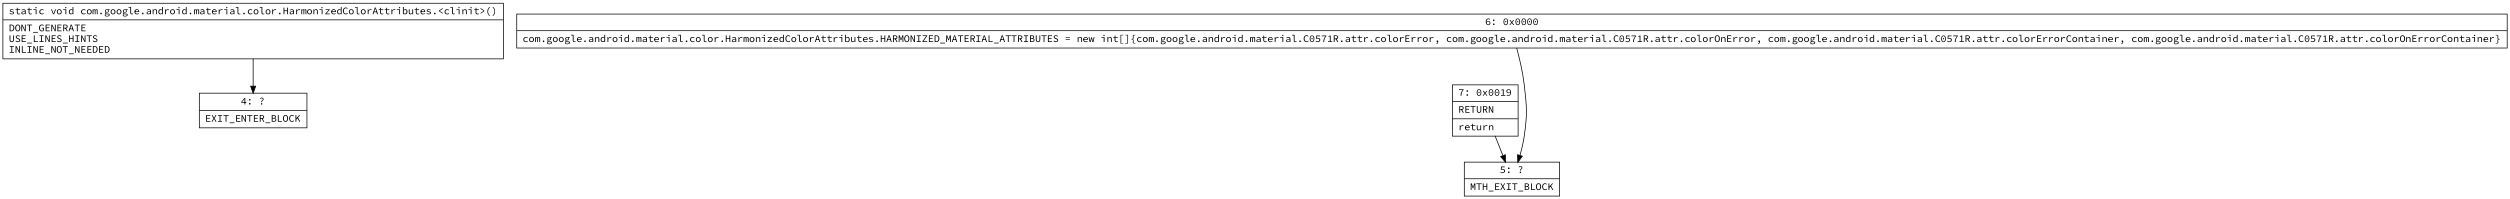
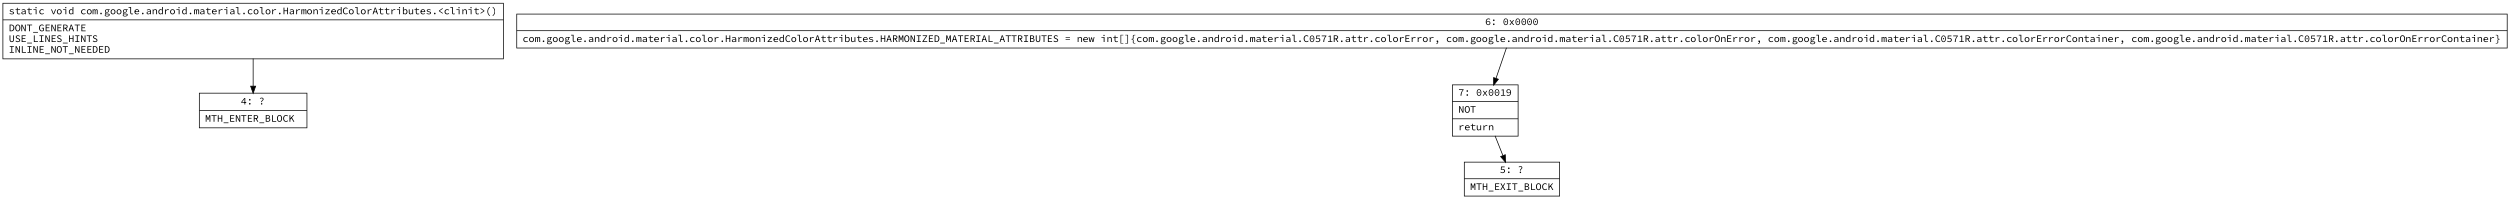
edge "6: 0x0000" -> "5: ?": now "6: 0x0000" -> "7: 0x0019"
node "7: 0x0019": text "RETURN" -> "NOT"
node "4: ?": text "EXIT_ENTER_BLOCK" -> "MTH_ENTER_BLOCK"
